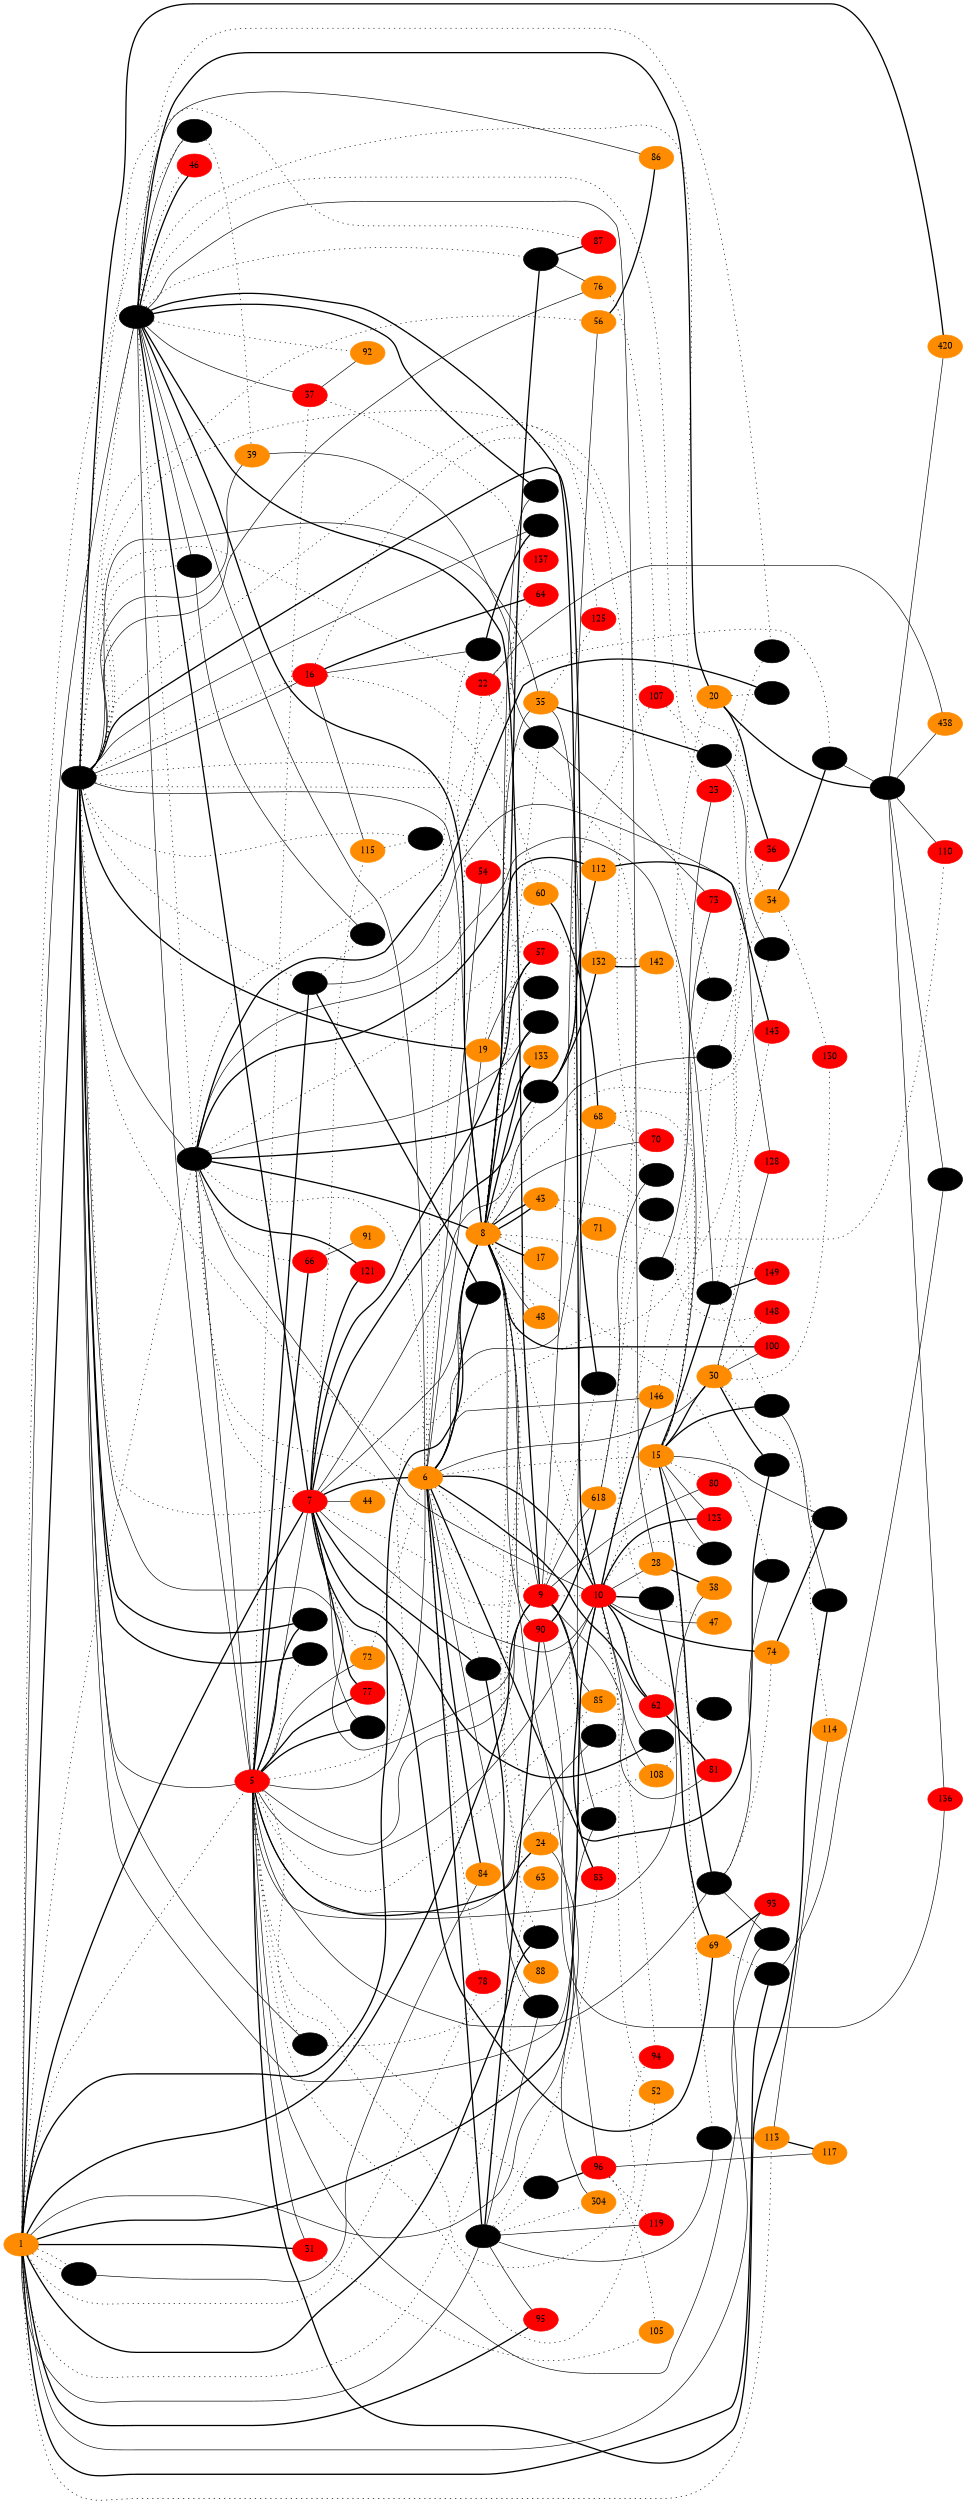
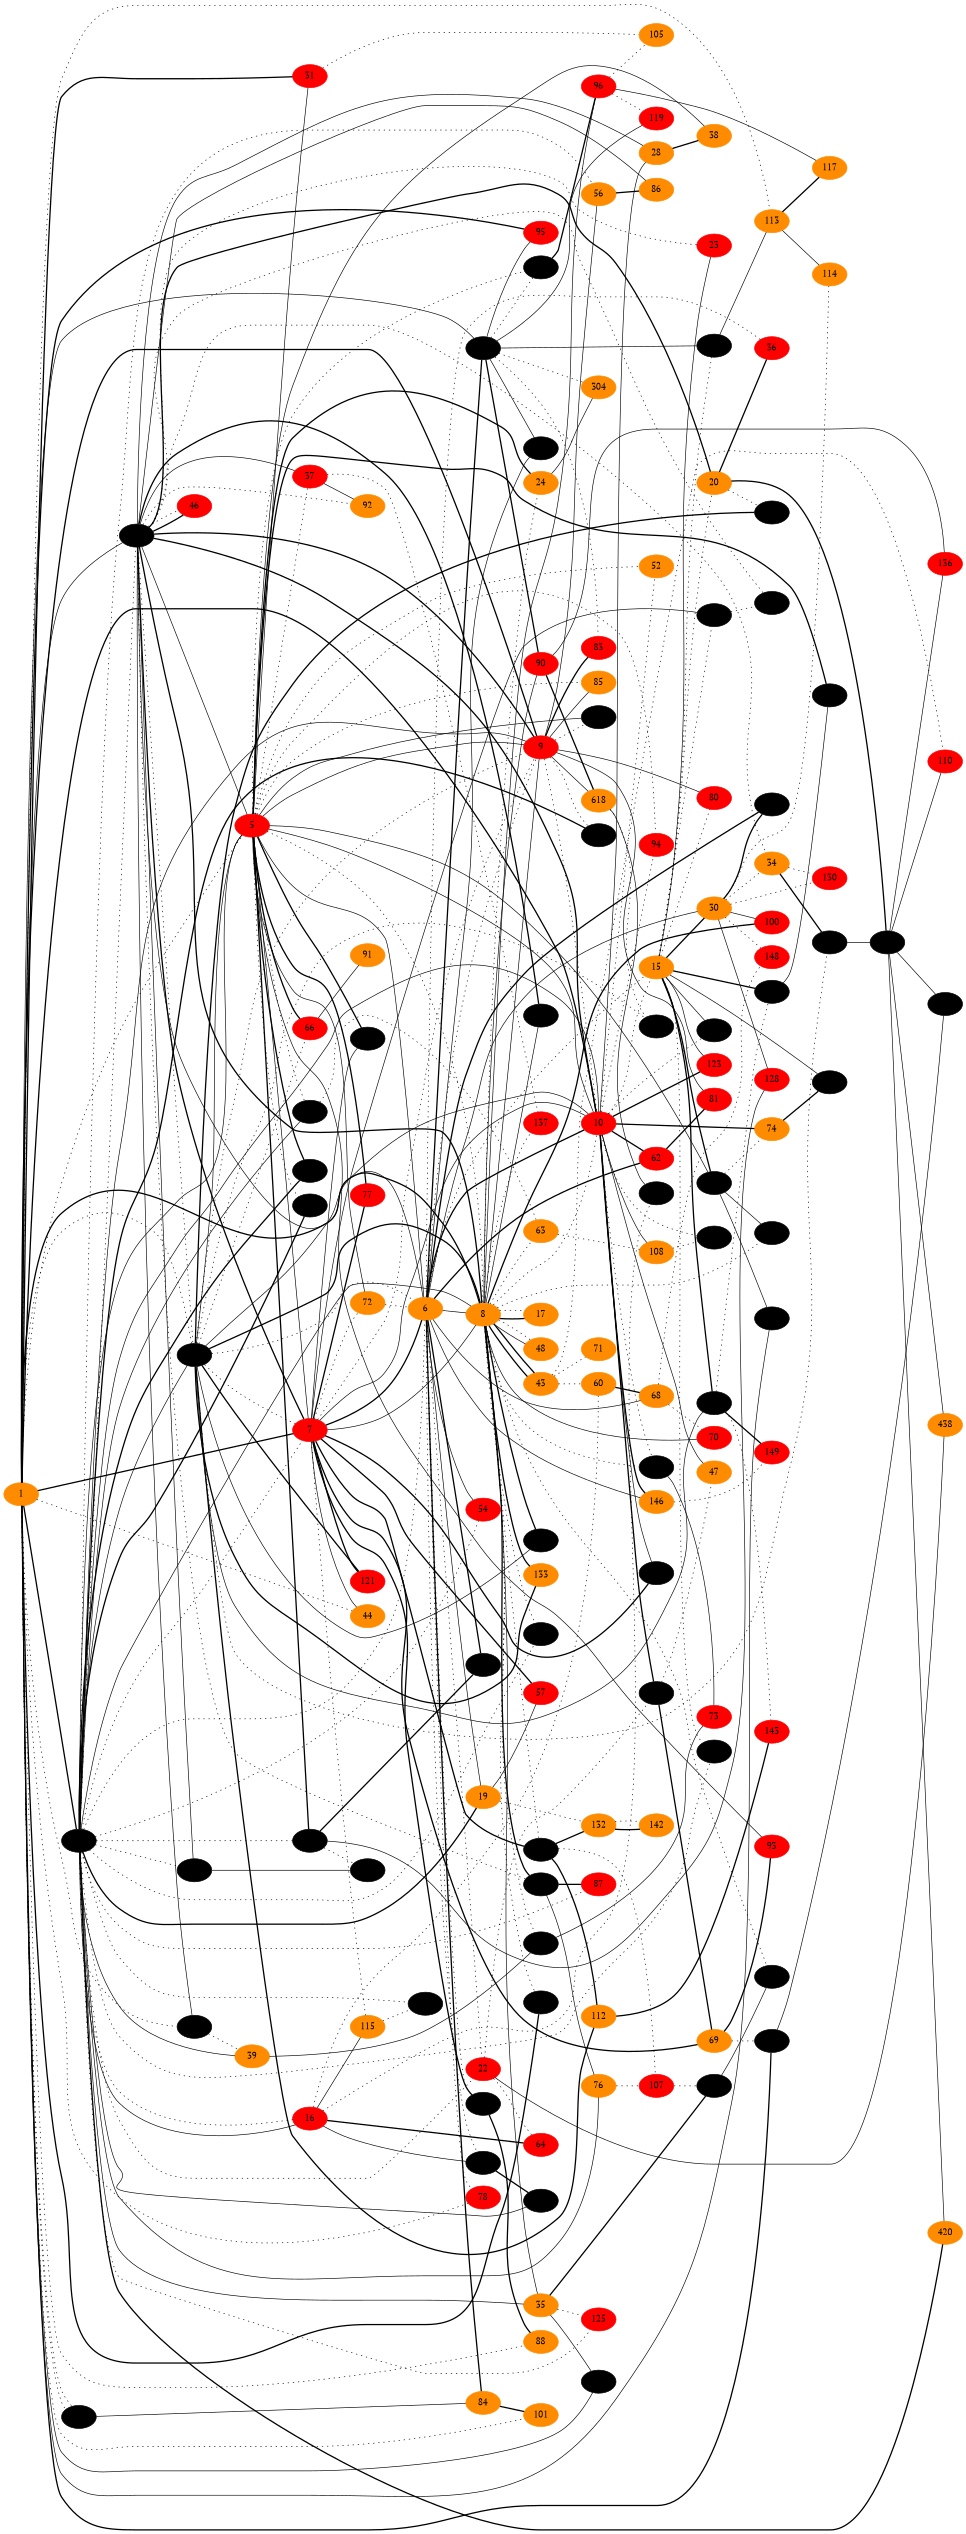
edge "60" -- "8": now "60" -- "43"
edge "1" -- "44": added
edge "108" -- "24": now "108" -- "63"
node "101": added
